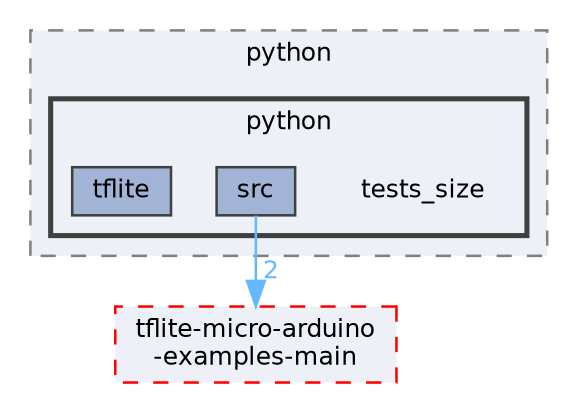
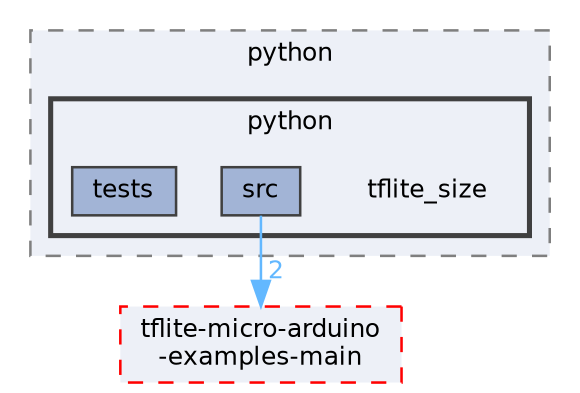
node "tflite": label "tflite" -> "tests"
node "tests_size": label "tests_size" -> "tflite_size"
